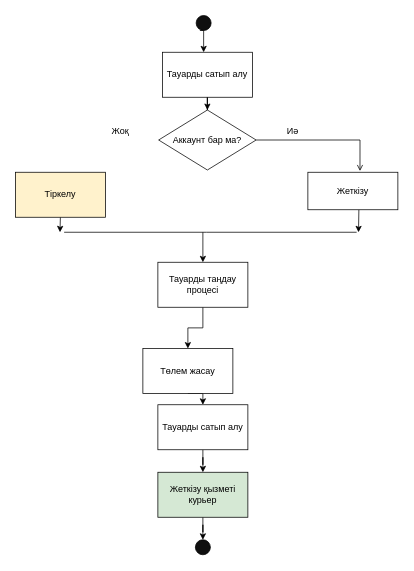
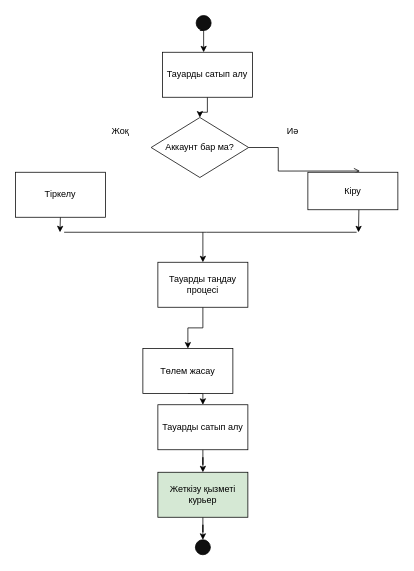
node "Аккаунт бар ма?": moved (207, 140) -> (200, 147)
node "Жеткізу": label "Жеткізу" -> "Кіру"
node "Тіркелу": fillcolor #fff2cc -> #ffffff
